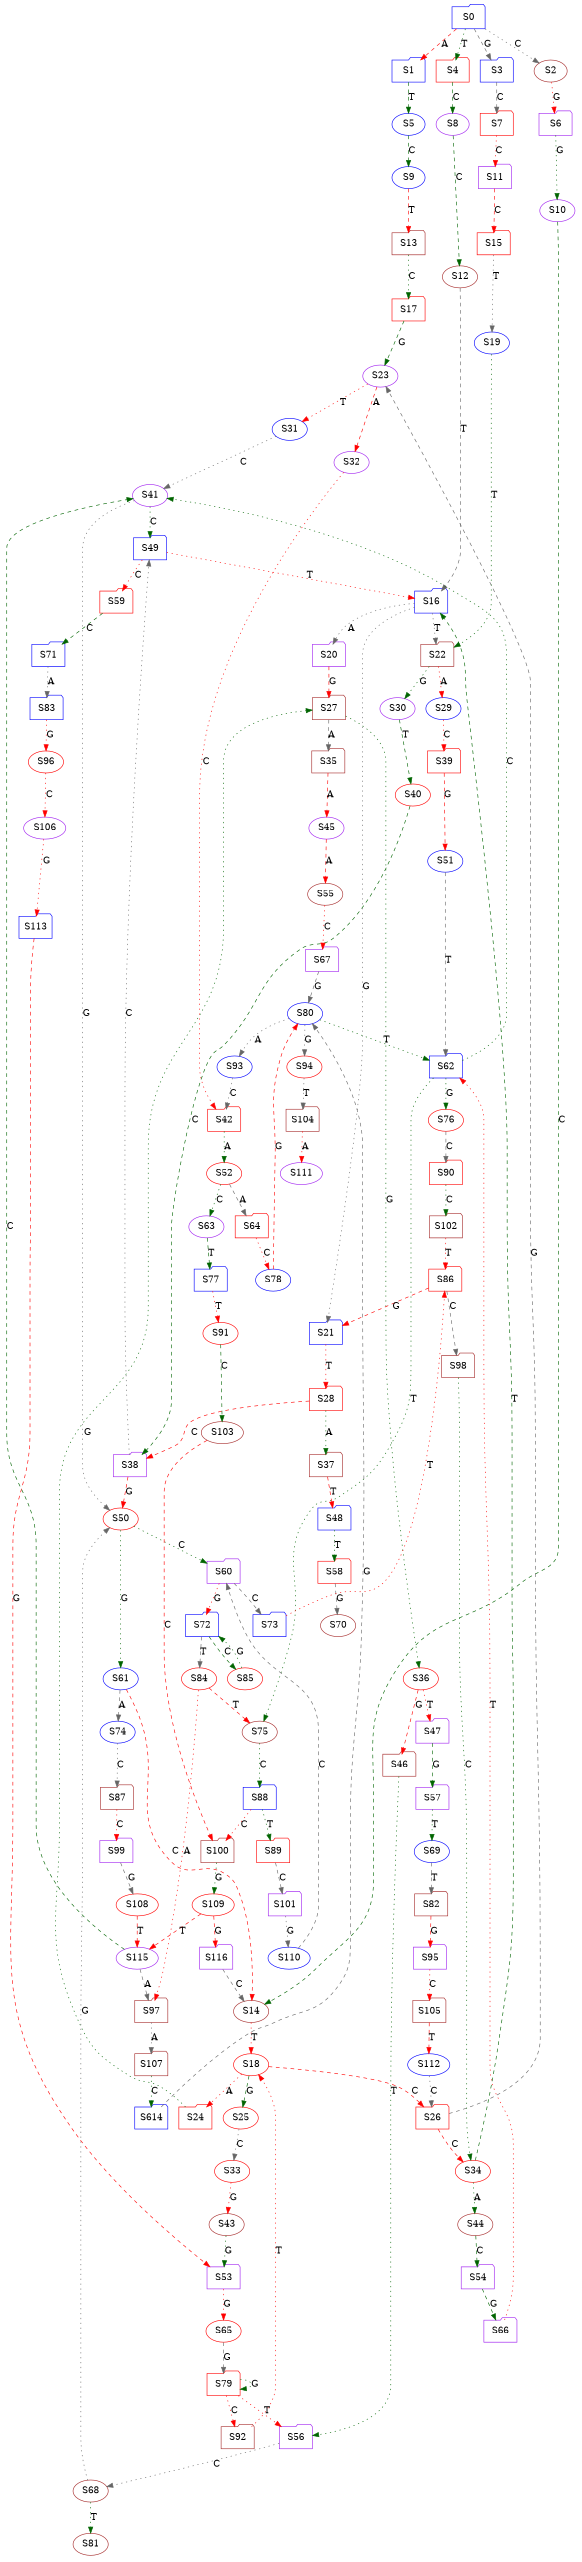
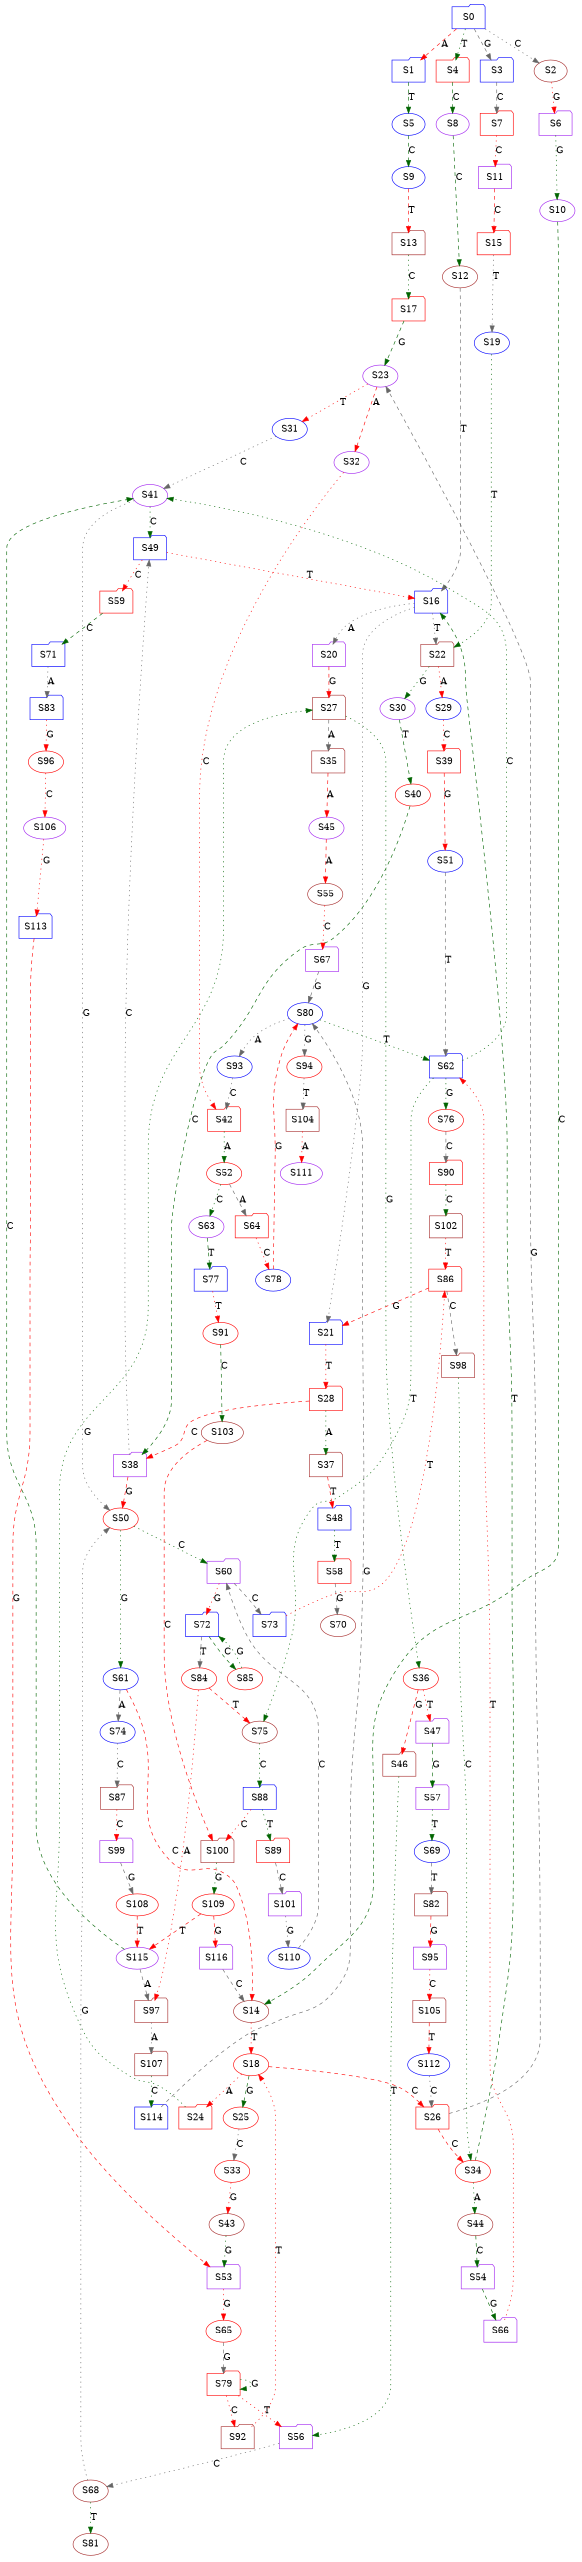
node "S614": label "S614" -> "S114"
